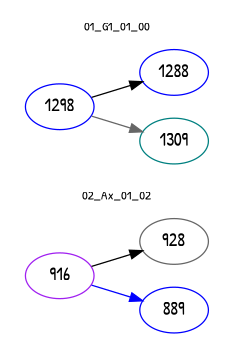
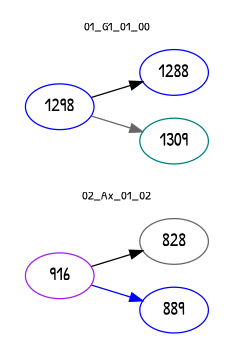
node "928": label "928" -> "828"
